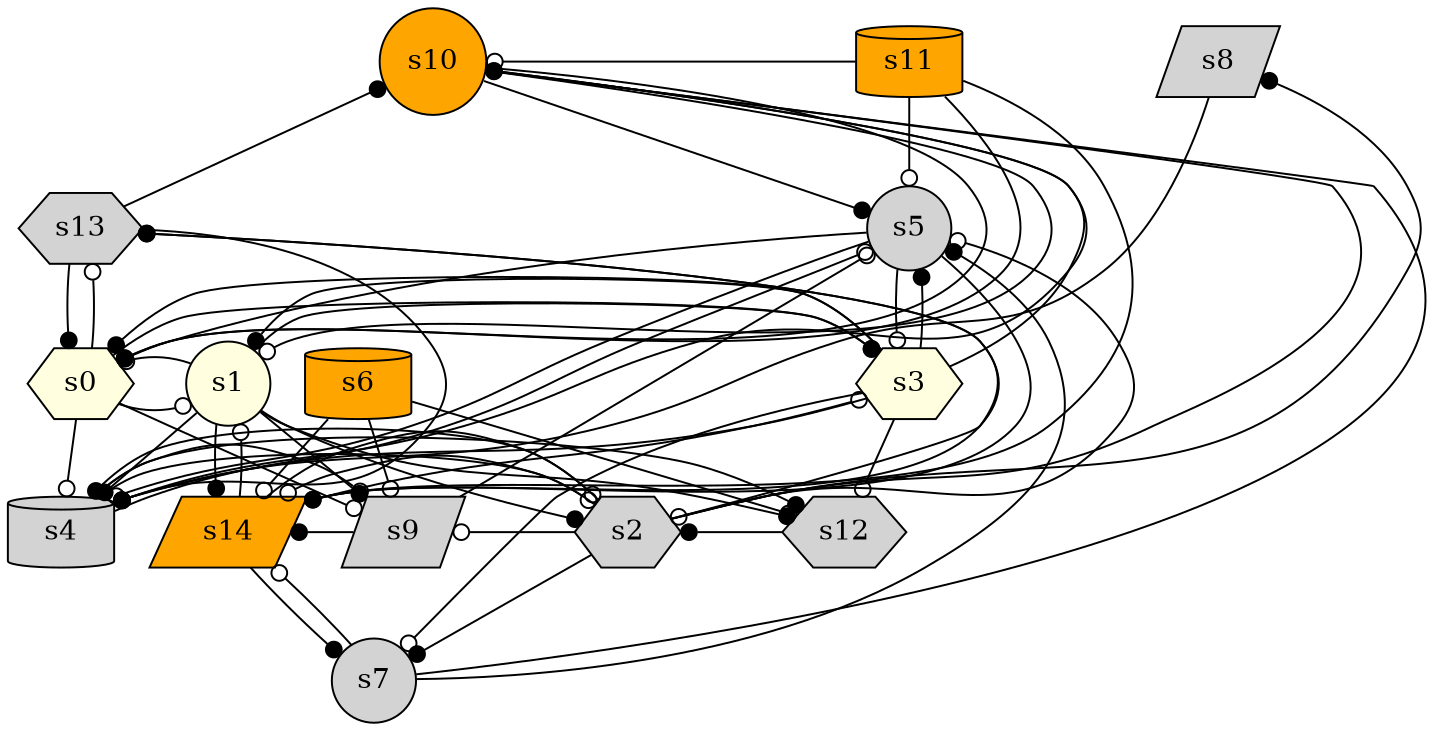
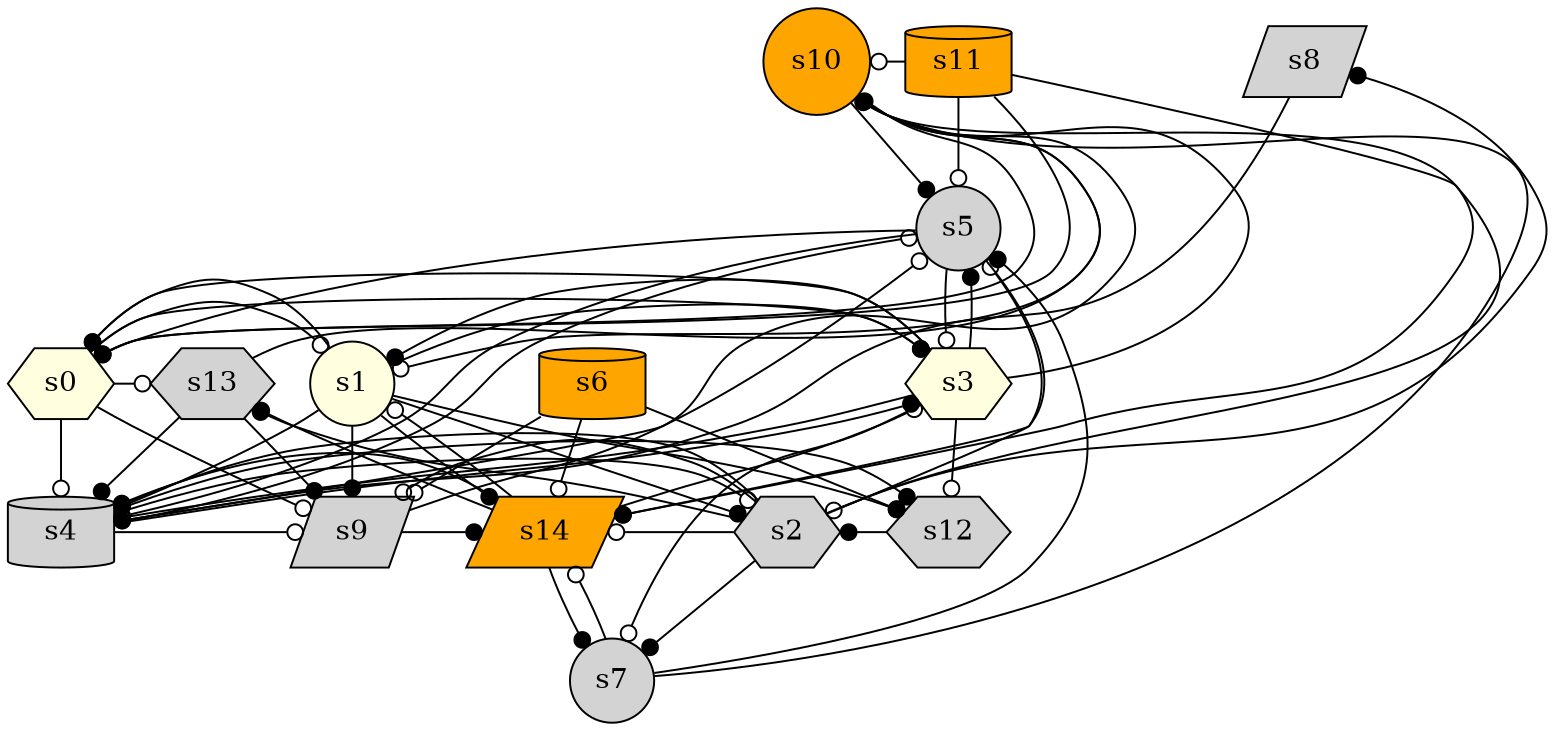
edge "s13" -> "s0": now "s13" -> "s9"
edge "s14" -> "s2": now "s14" -> "s4"
edge "s4" -> "s3": added
